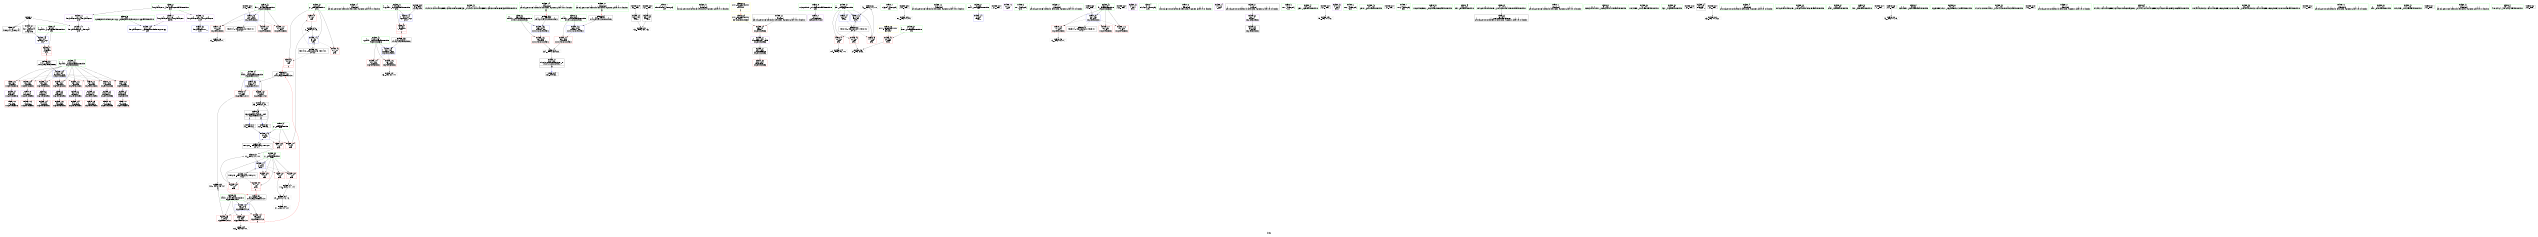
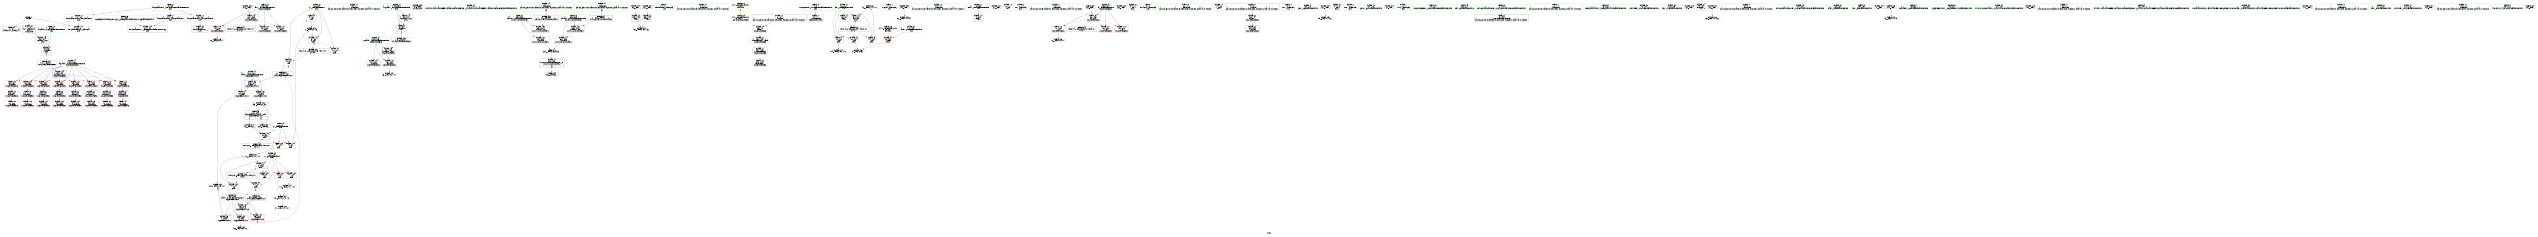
node "NodeID: 77": text "Binary" -> "Glob"
